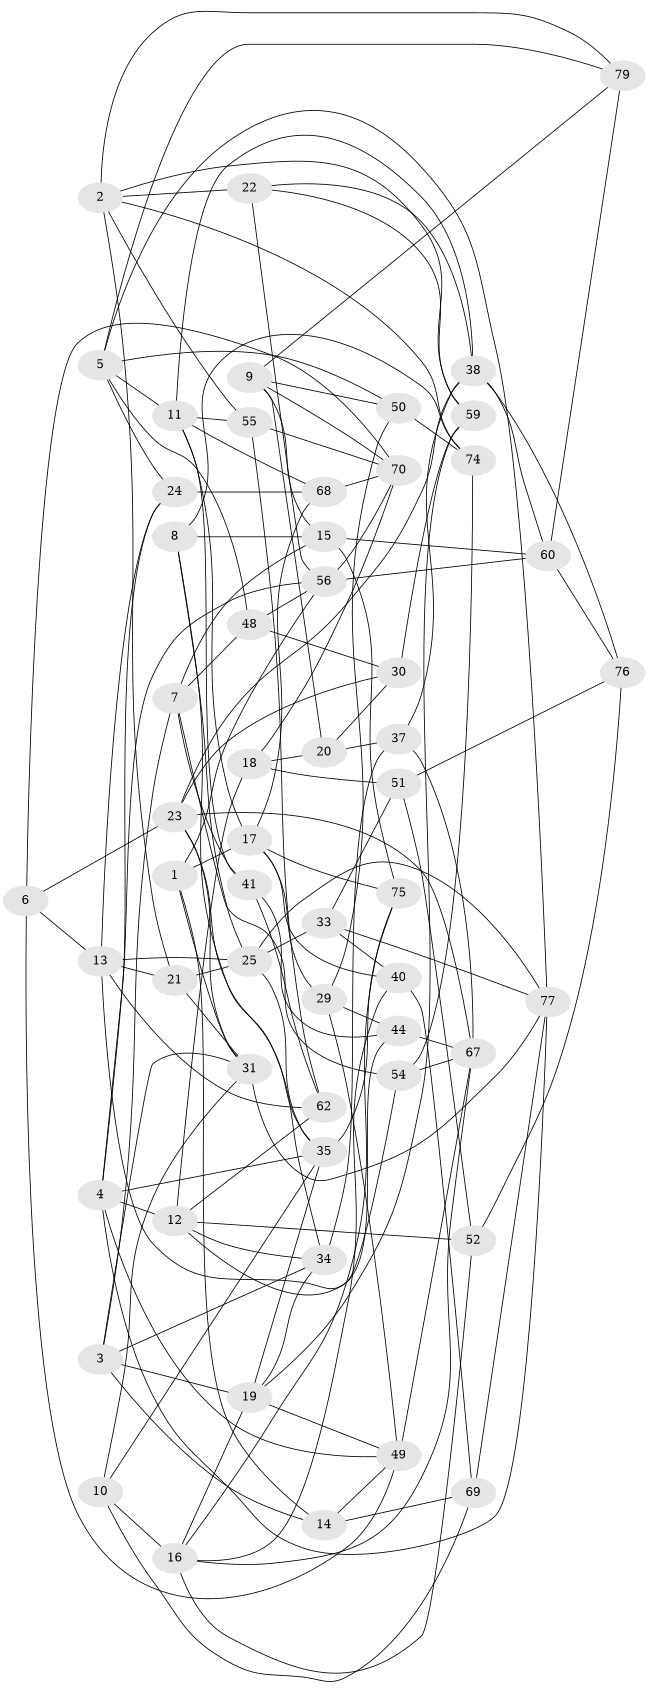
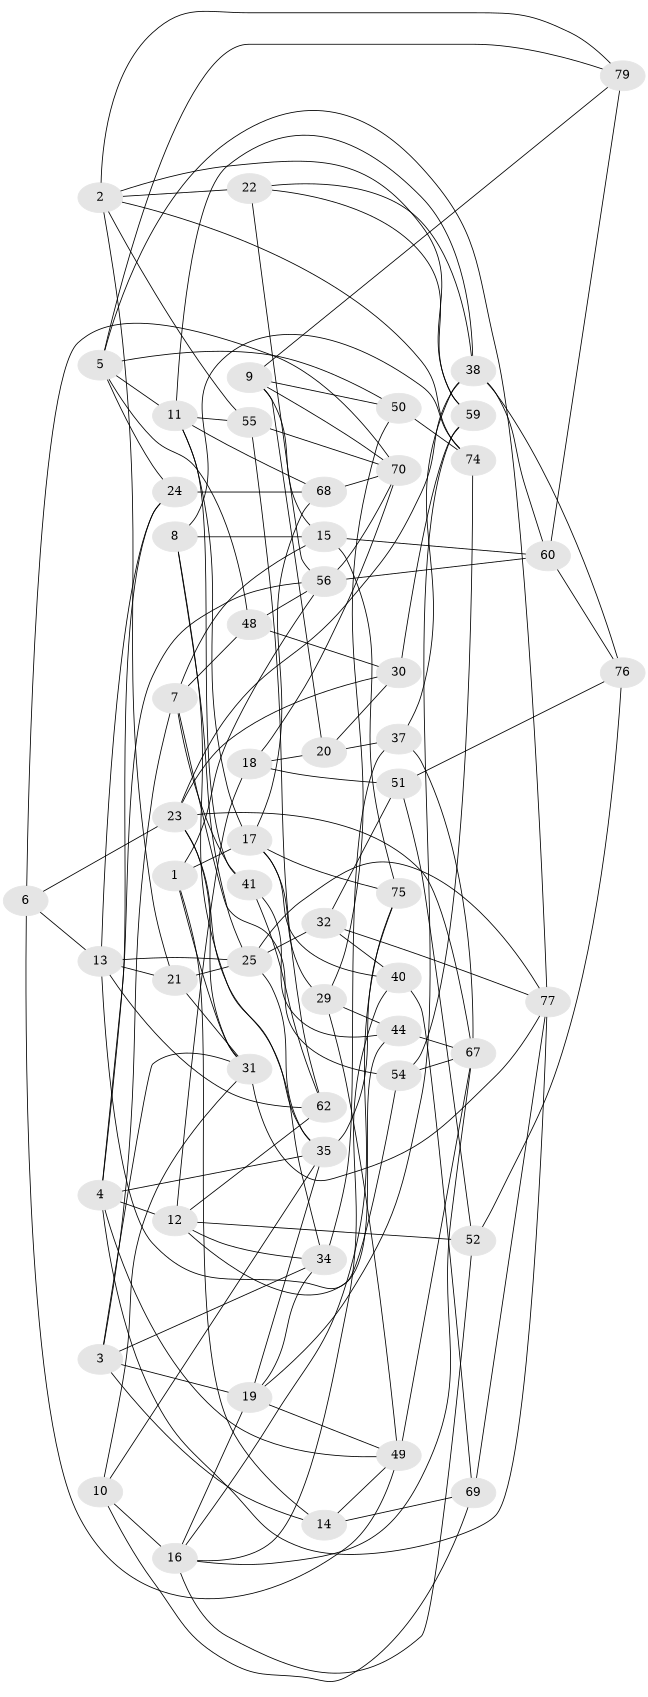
node "33": label "33" -> "32"
